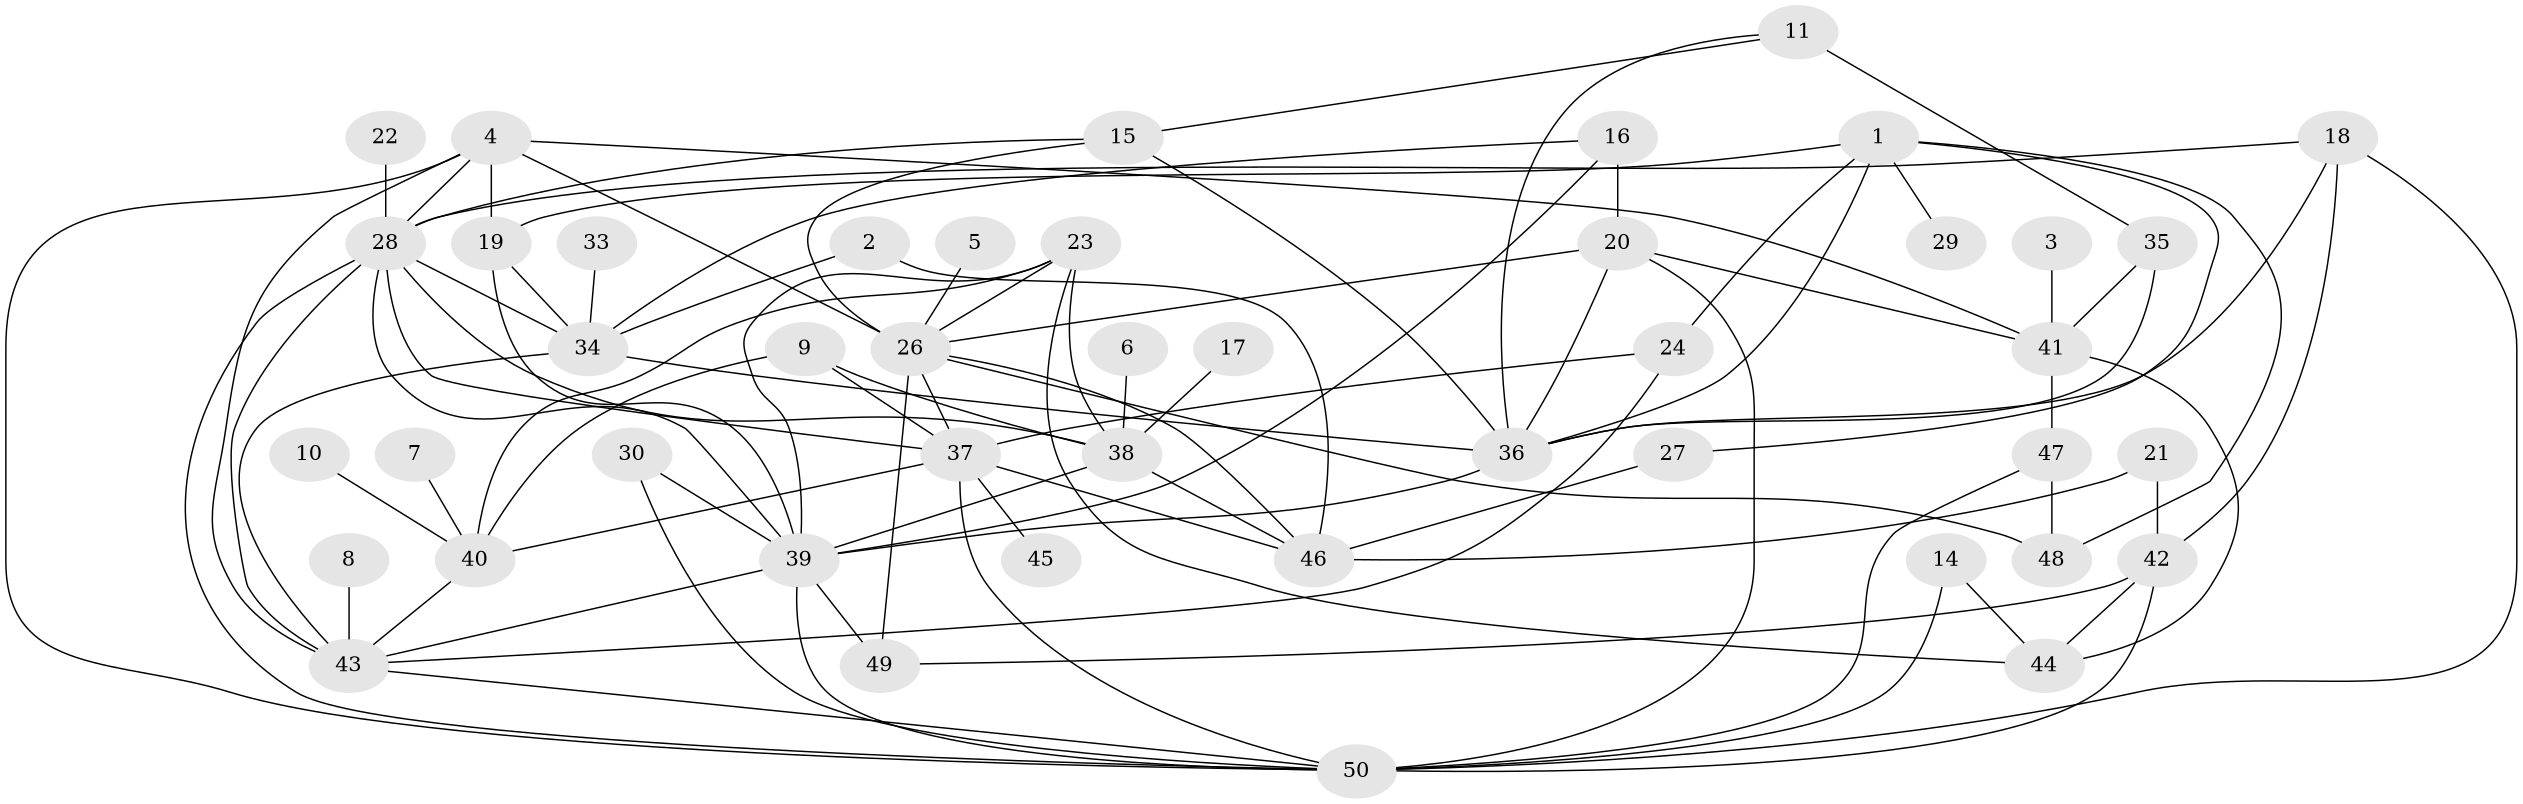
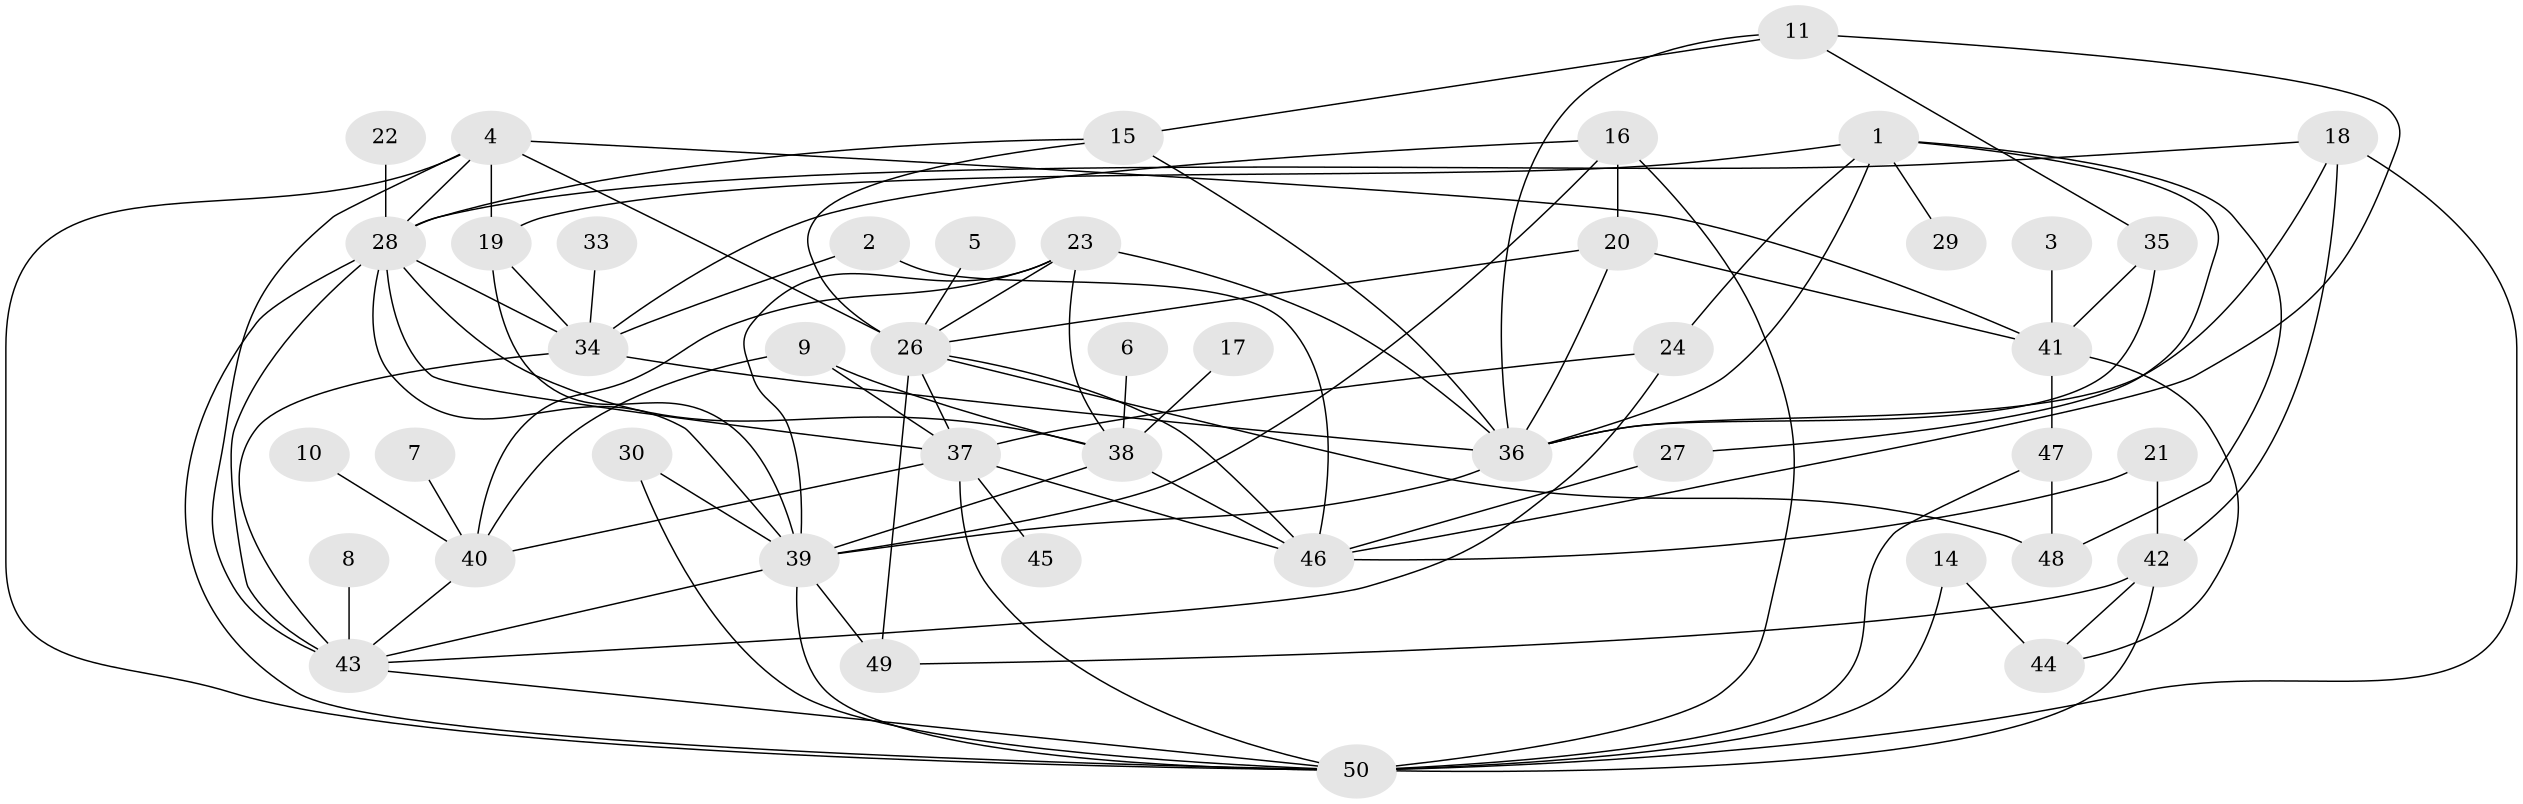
edge "11" -- "46": added
edge "20" -- "50": now "16" -- "50"
edge "23" -- "44": now "23" -- "36"
